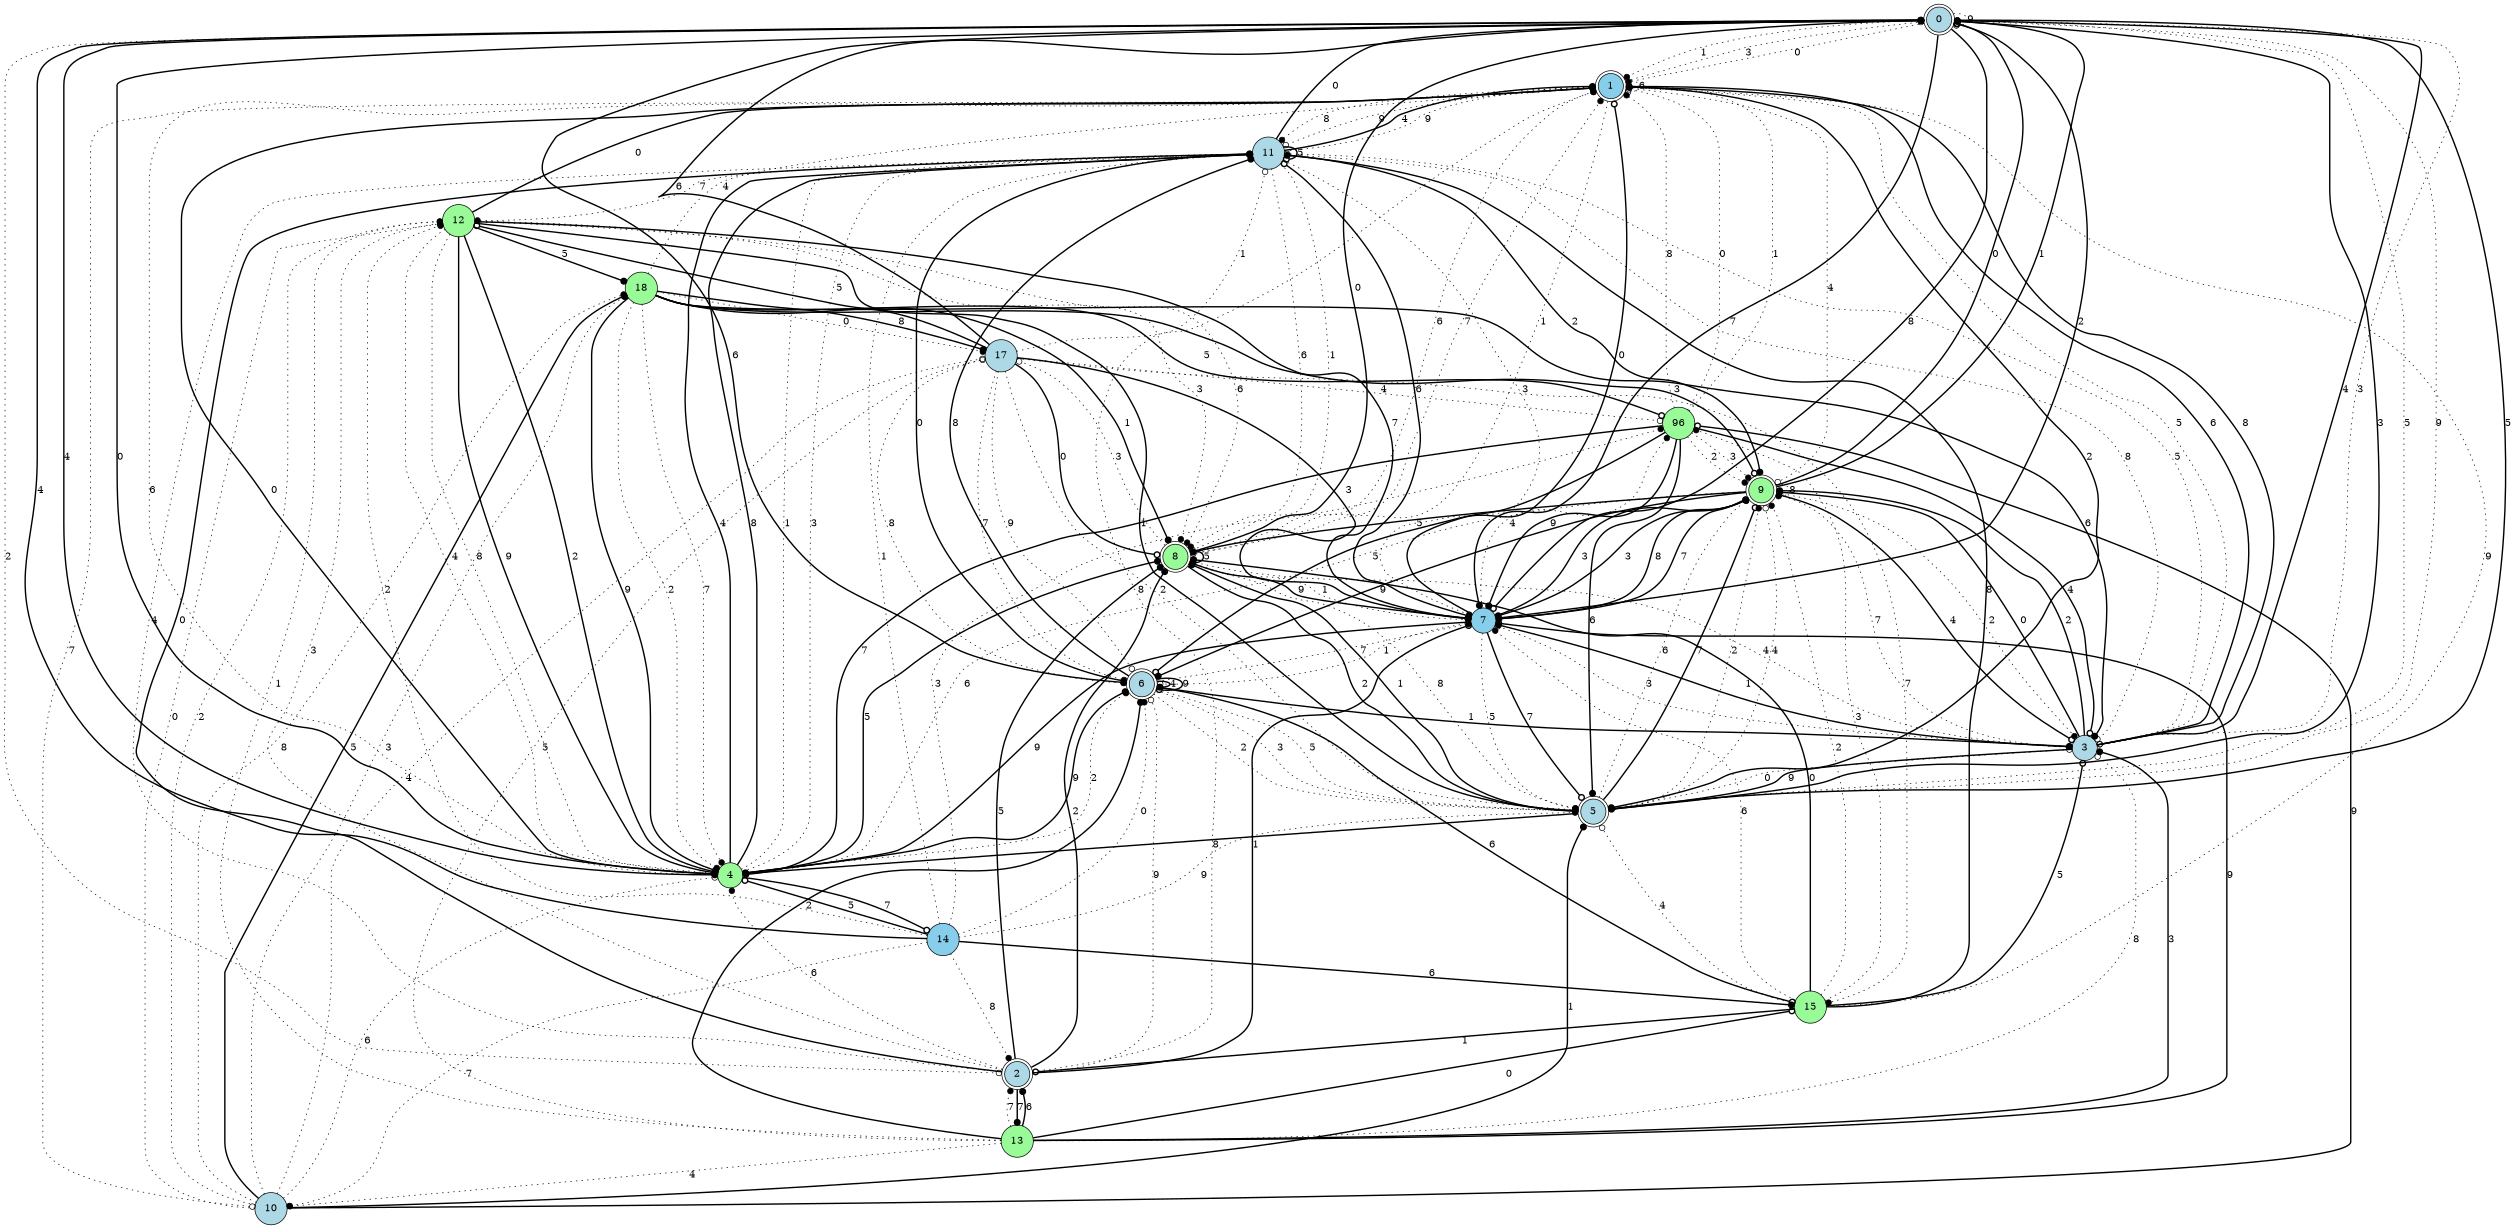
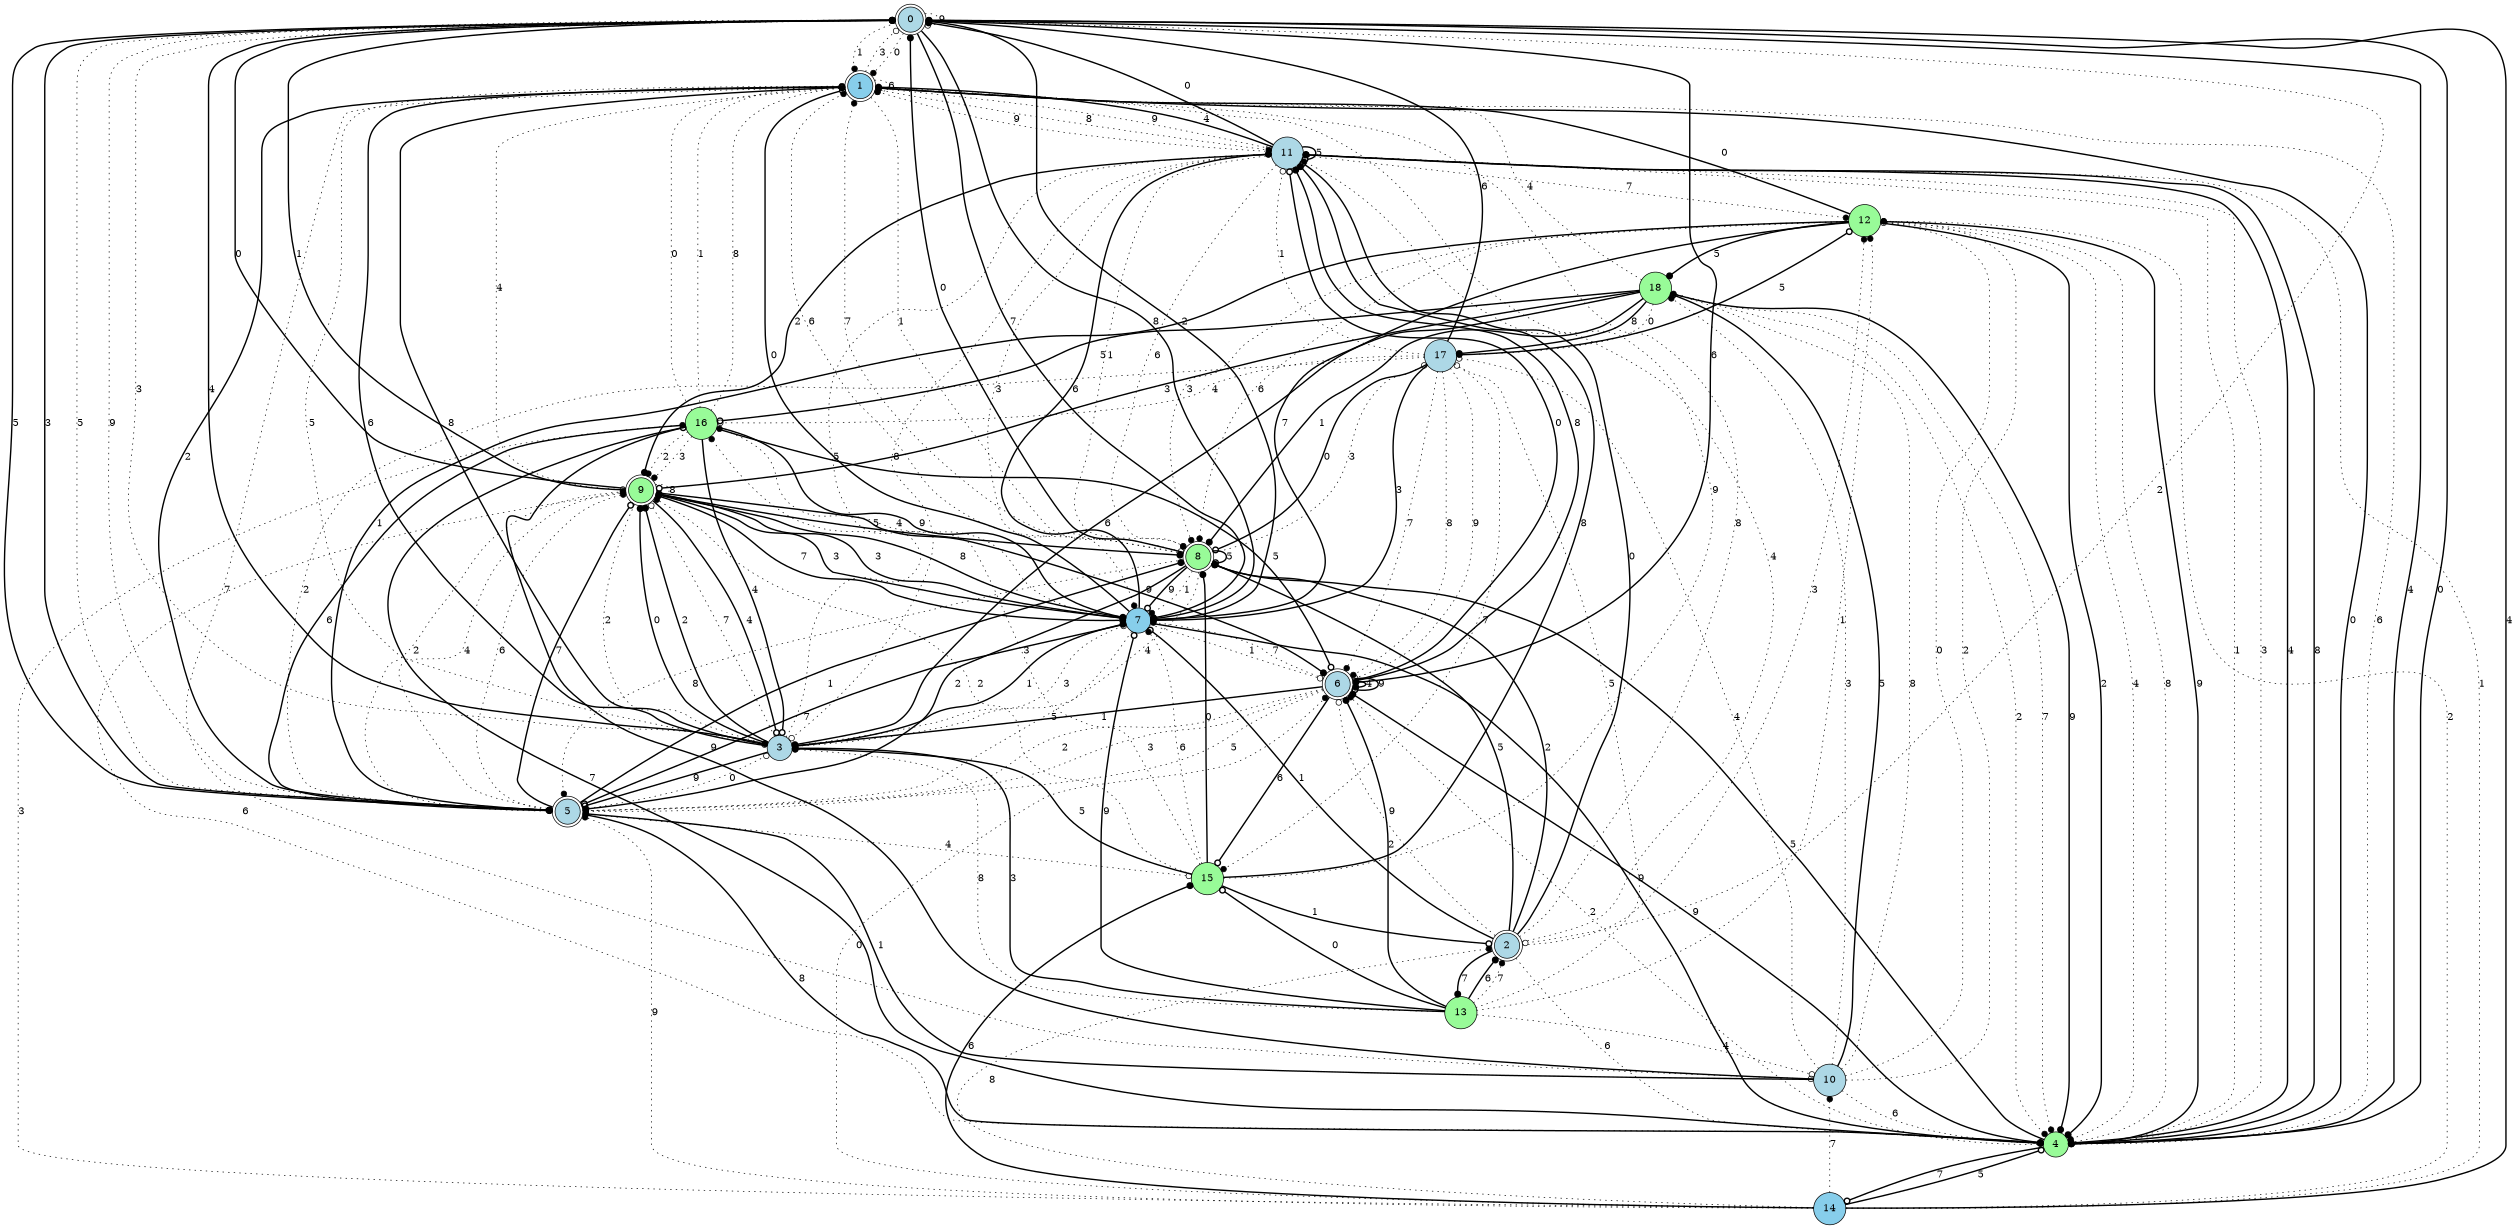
edge "3" -> "11": arrowhead odot -> dot
node "96": label "96" -> "16"
edge "15" -> "5": reversed
